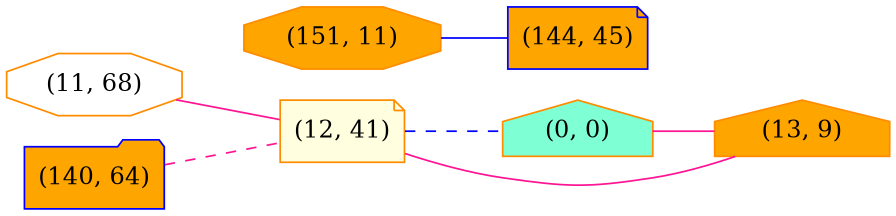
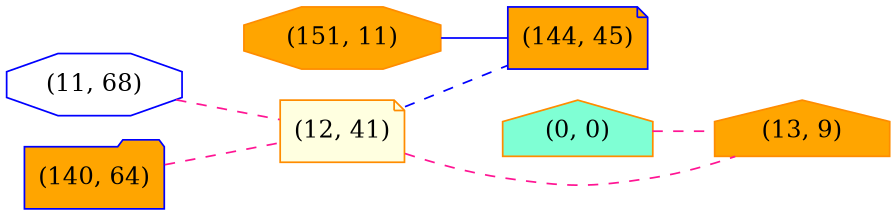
node "(11, 68)": color darkorange -> blue
edge "(11, 68)" -- "(12, 41)": style solid -> dashed
edge "(12, 41)" -- "(0, 0)": now "(12, 41)" -- "(144, 45)"
edge "(0, 0)" -- "(13, 9)": style solid -> dashed
edge "(12, 41)" -- "(13, 9)": style solid -> dashed
